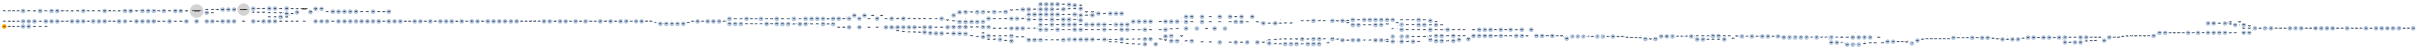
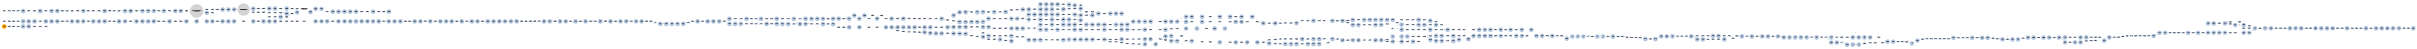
node "0x0044189f orl": added
